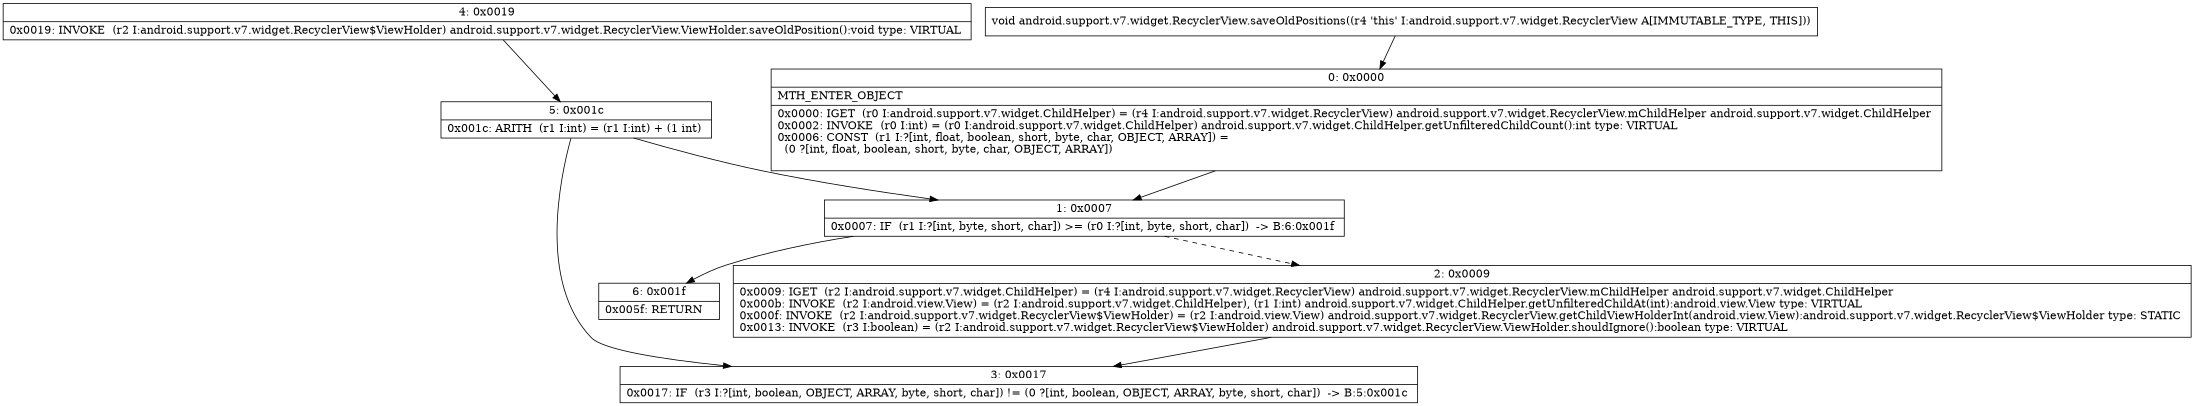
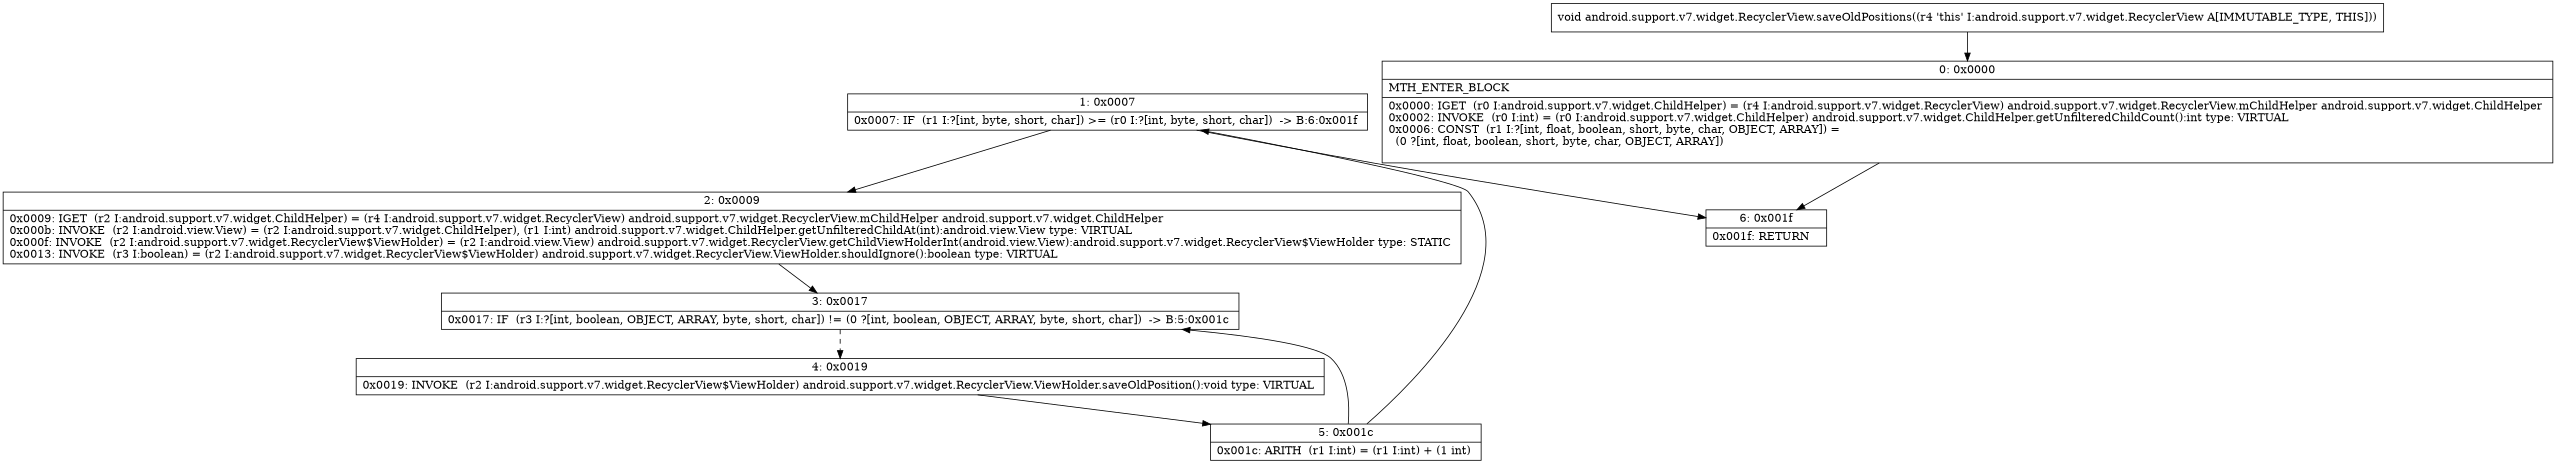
node "0: 0x0000": text "MTH_ENTER_OBJECT" -> "MTH_ENTER_BLOCK"
edge "0: 0x0000" -> "1: 0x0007": now "0: 0x0000" -> "6: 0x001f"
edge "1: 0x0007" -> "2: 0x0009": style dashed -> solid
node "6: 0x001f": text "0x005f: RETURN" -> "0x001f: RETURN"
edge "3: 0x0017" -> "4: 0x0019": added
